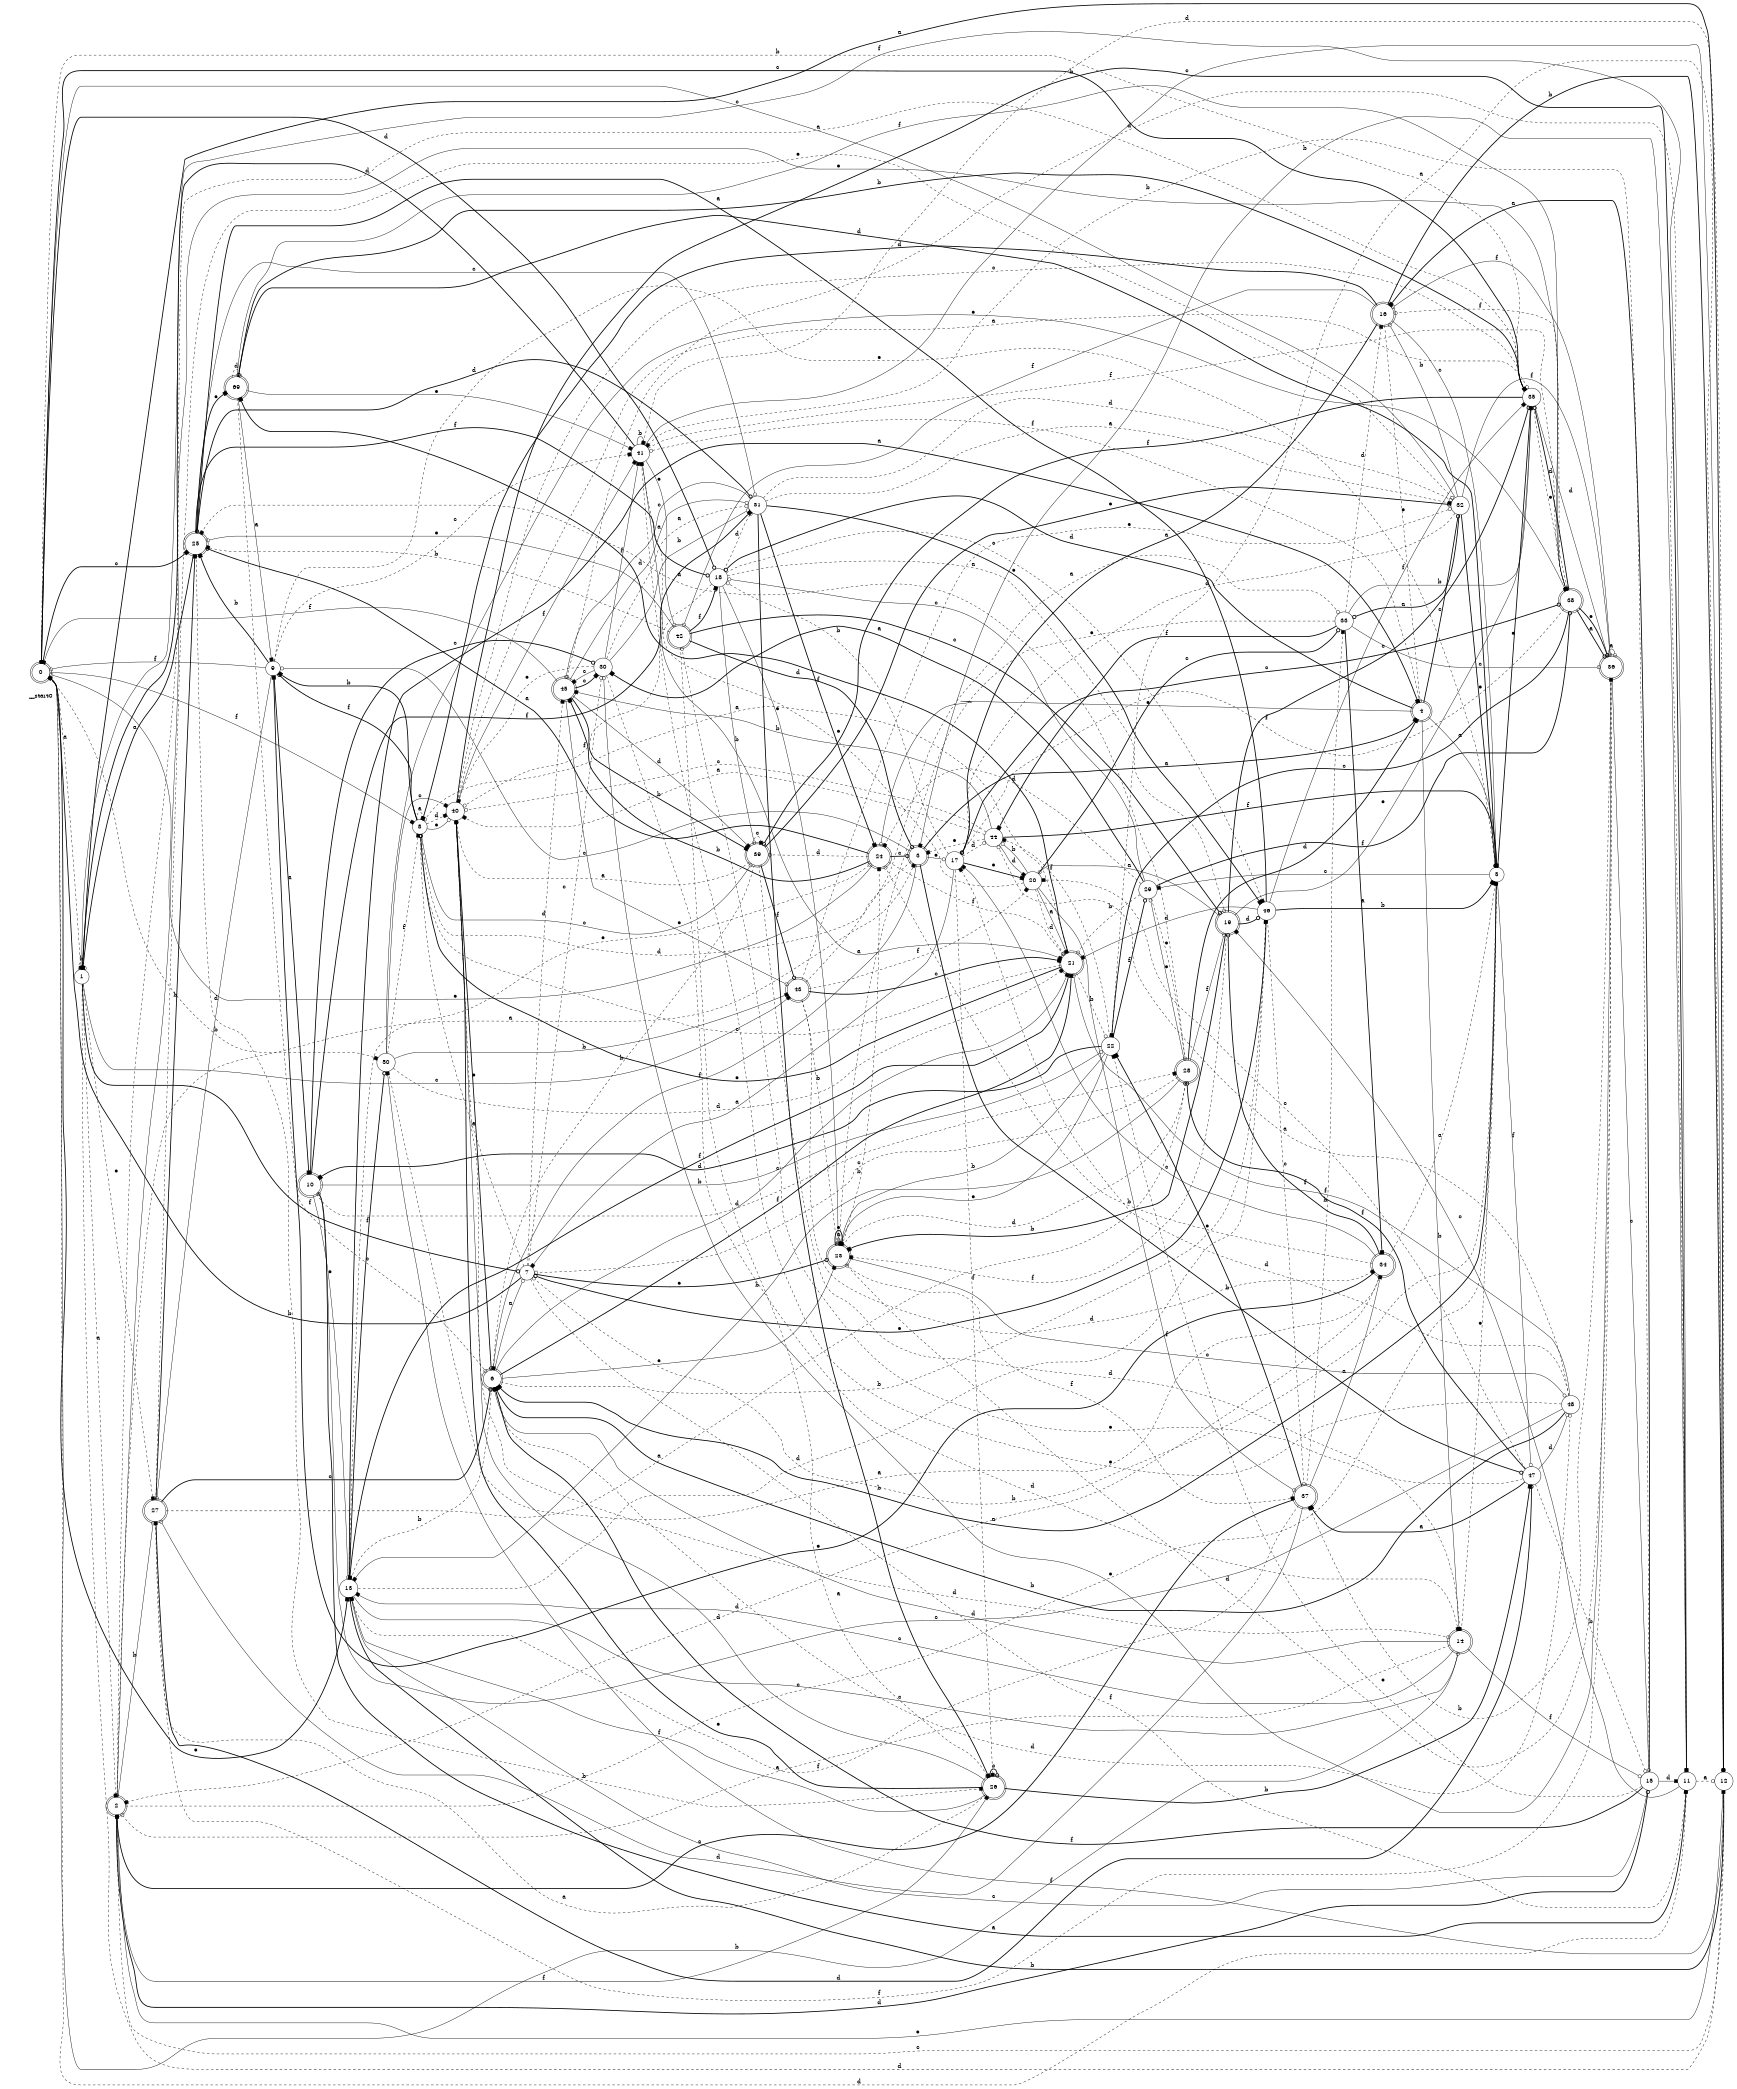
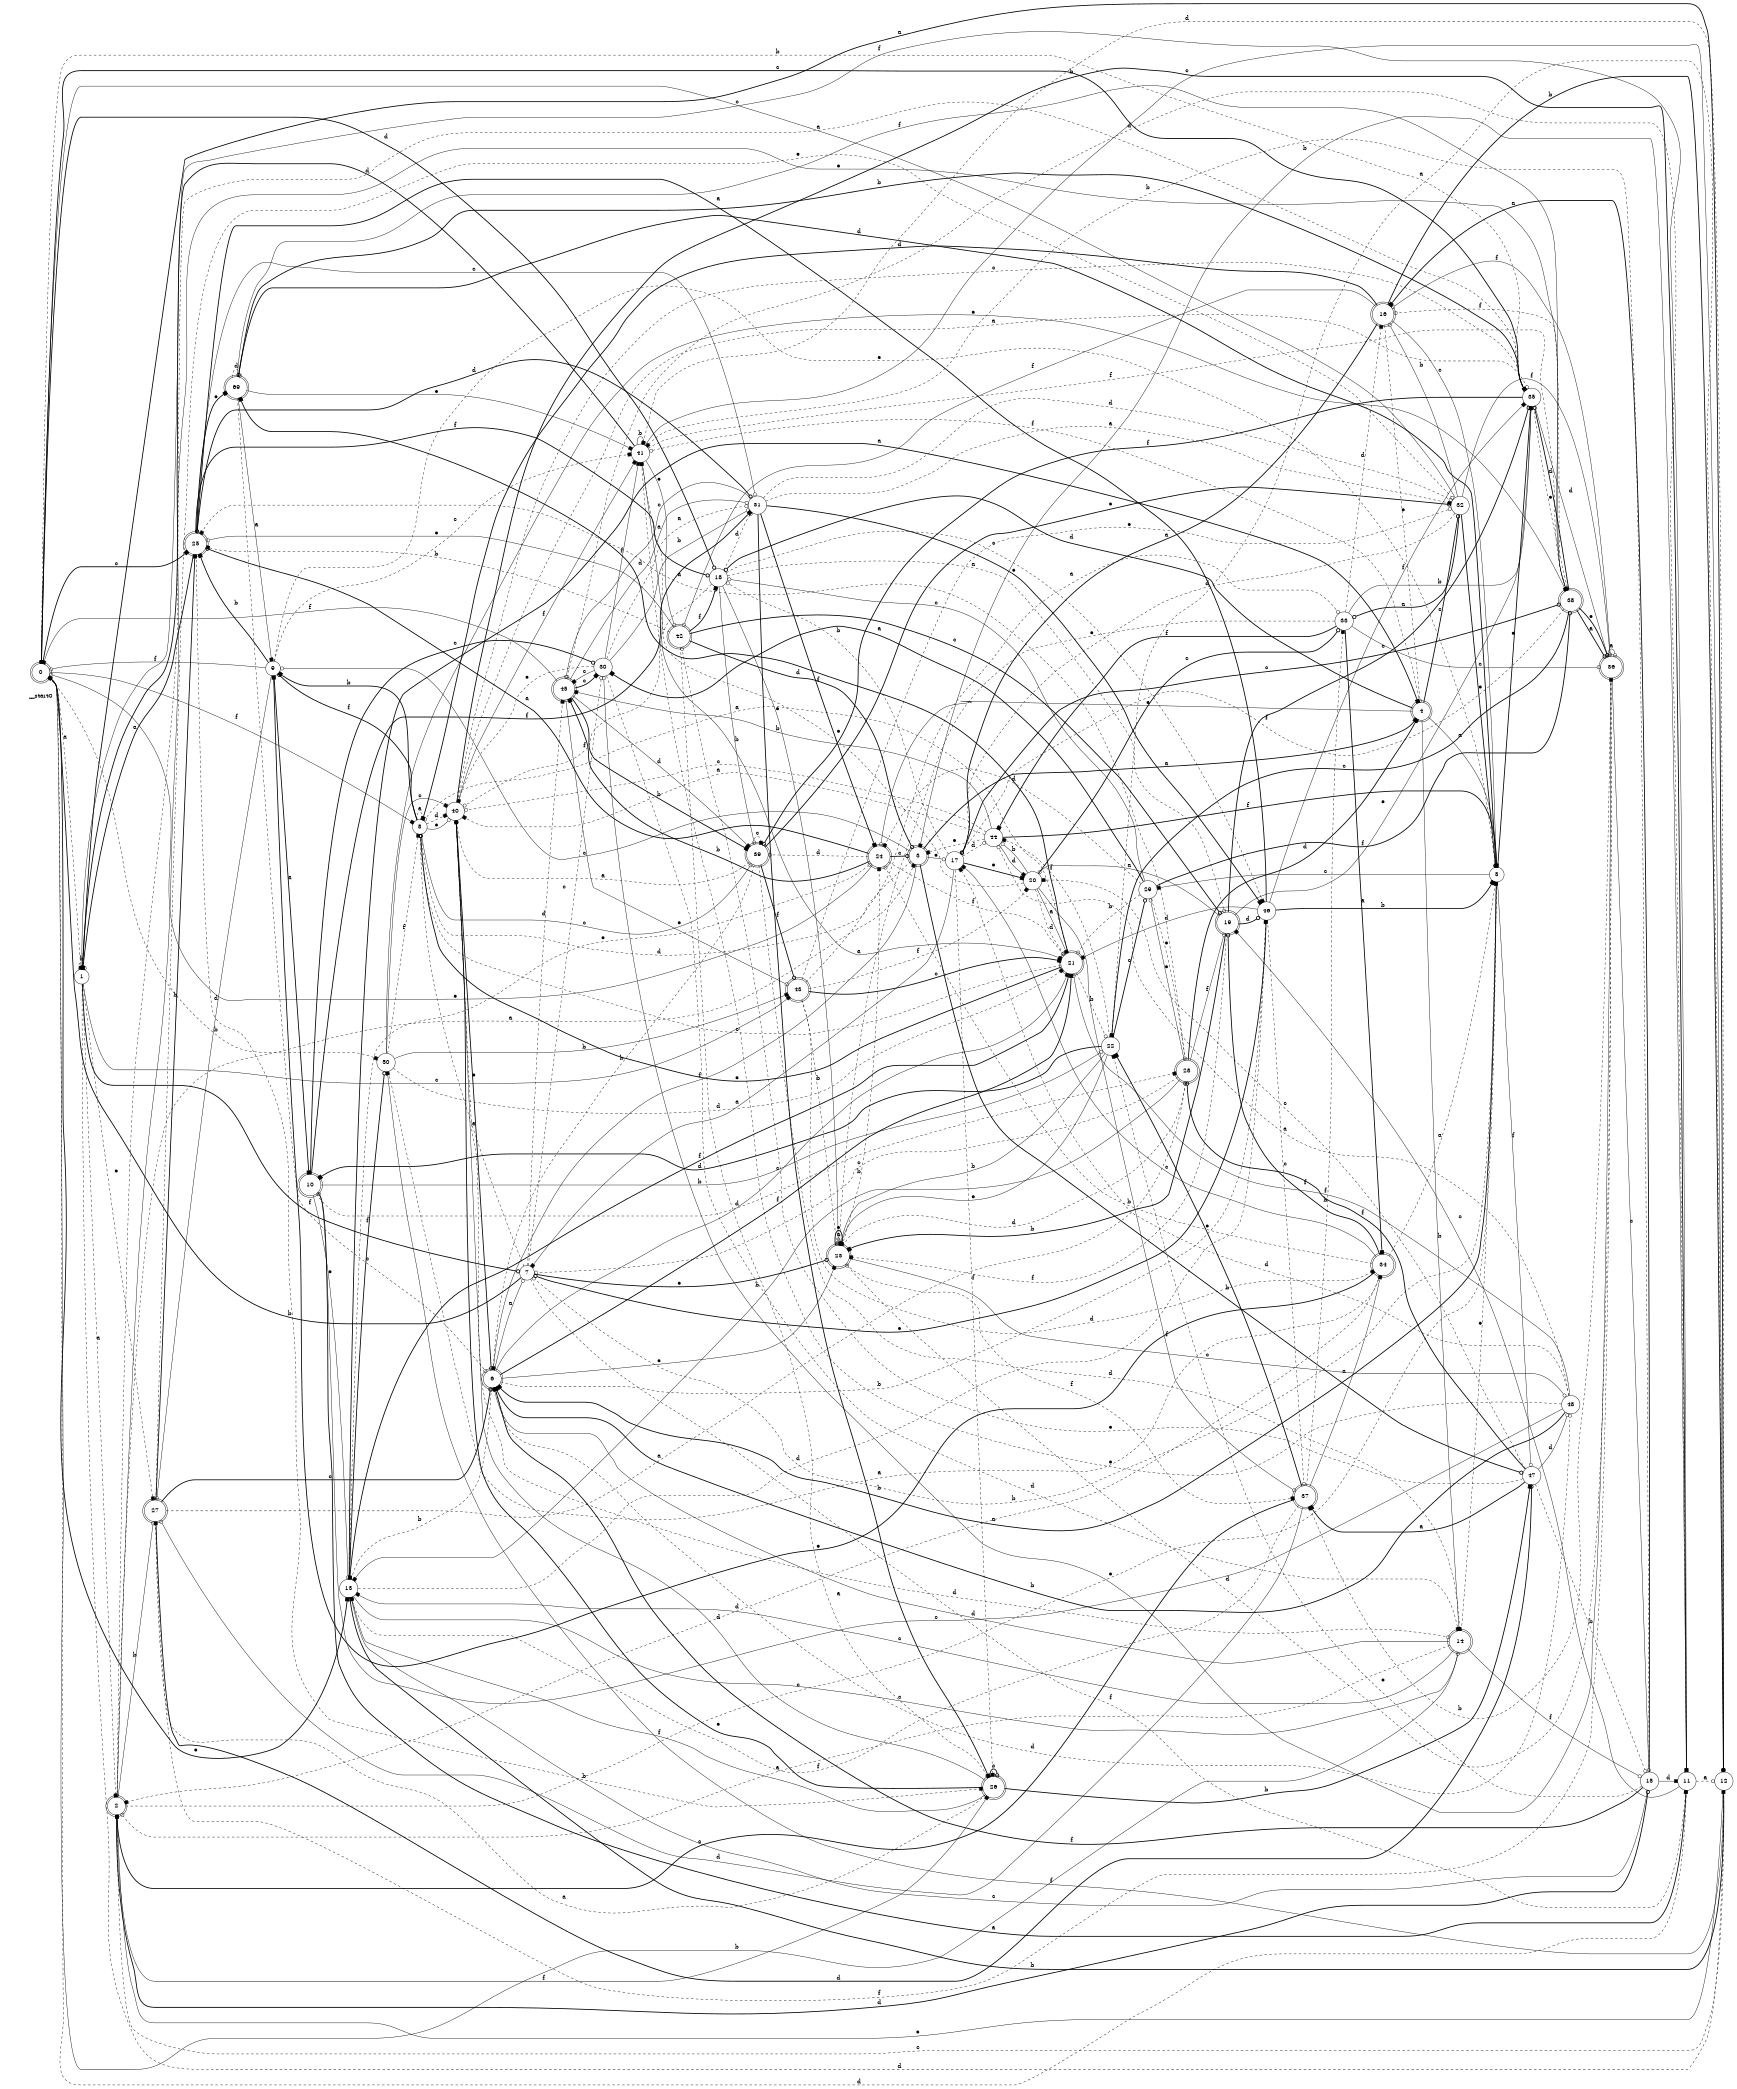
edge "22" -> "29": label "f" -> "c"
